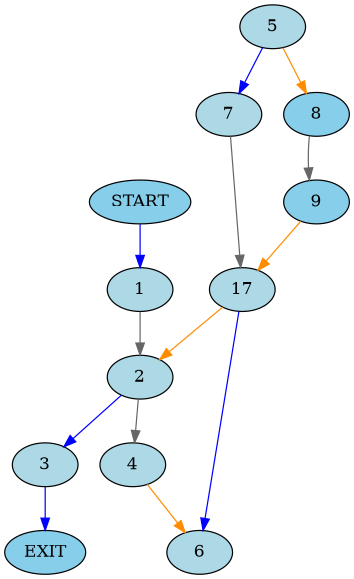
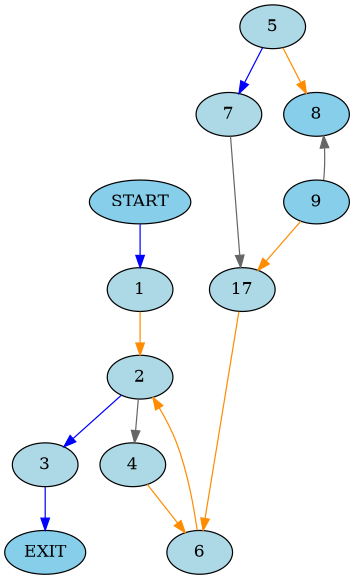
edge "8" -> "9": reversed
edge "1" -> "2": color gray40 -> darkorange
edge "17" -> "2": now "6" -> "2"
edge "17" -> "6": color blue -> darkorange
